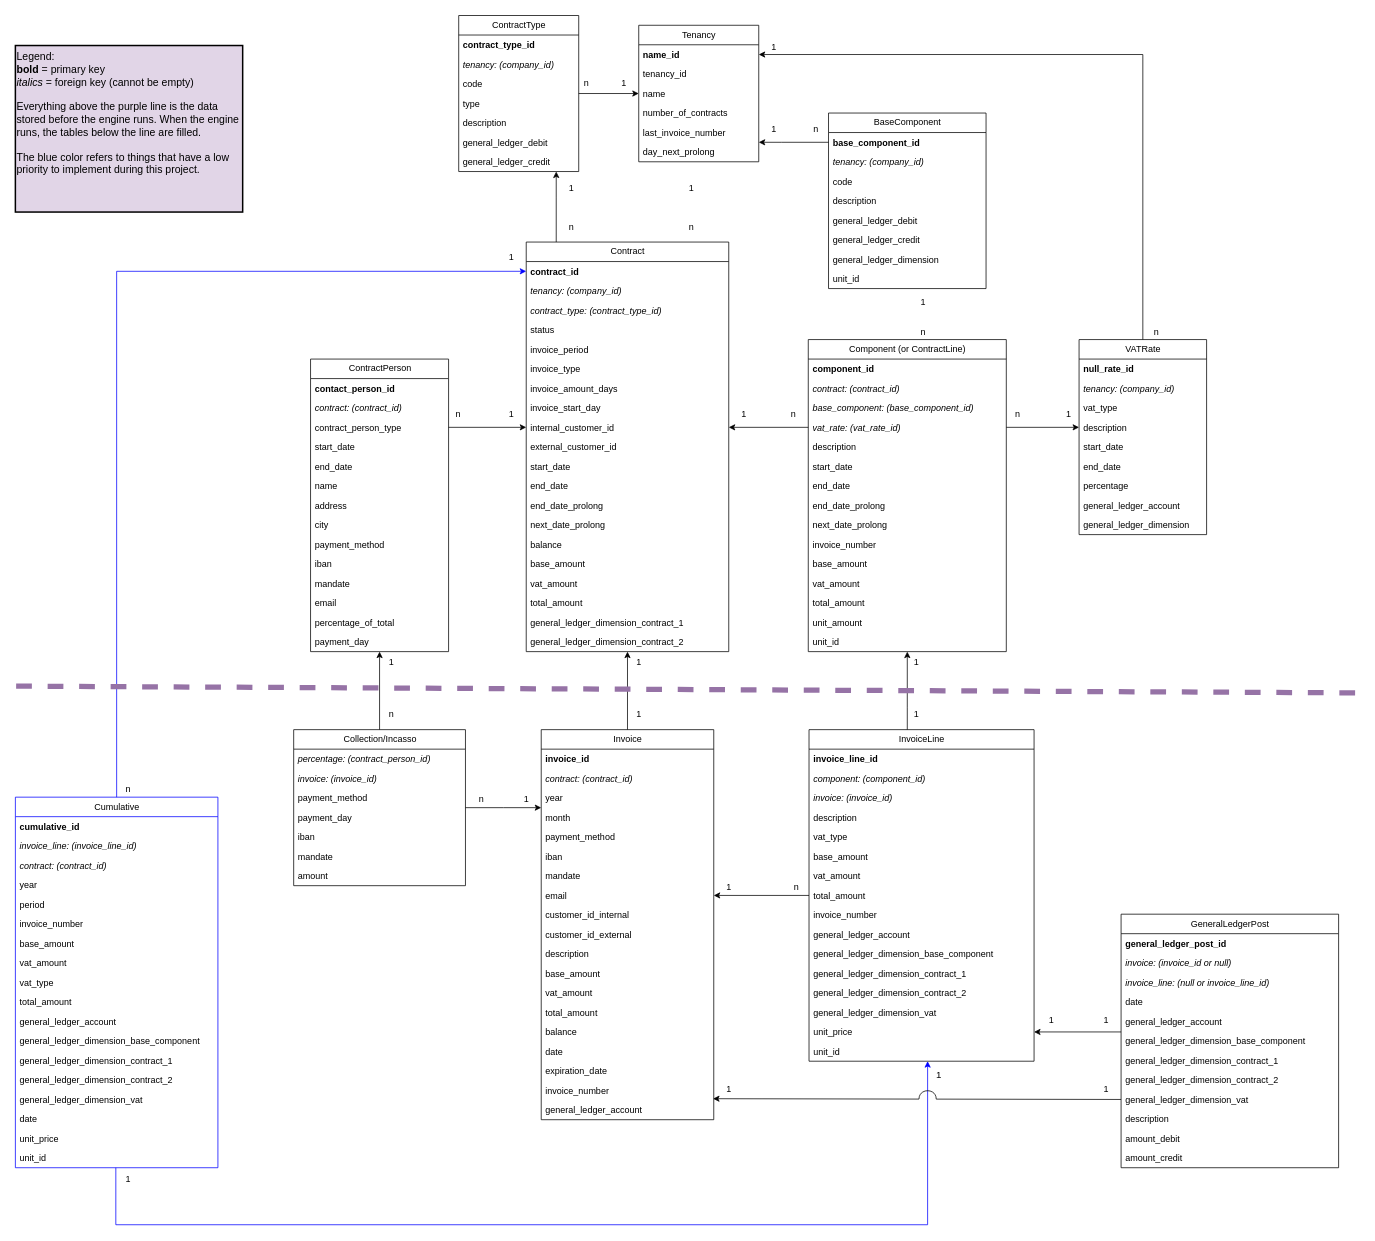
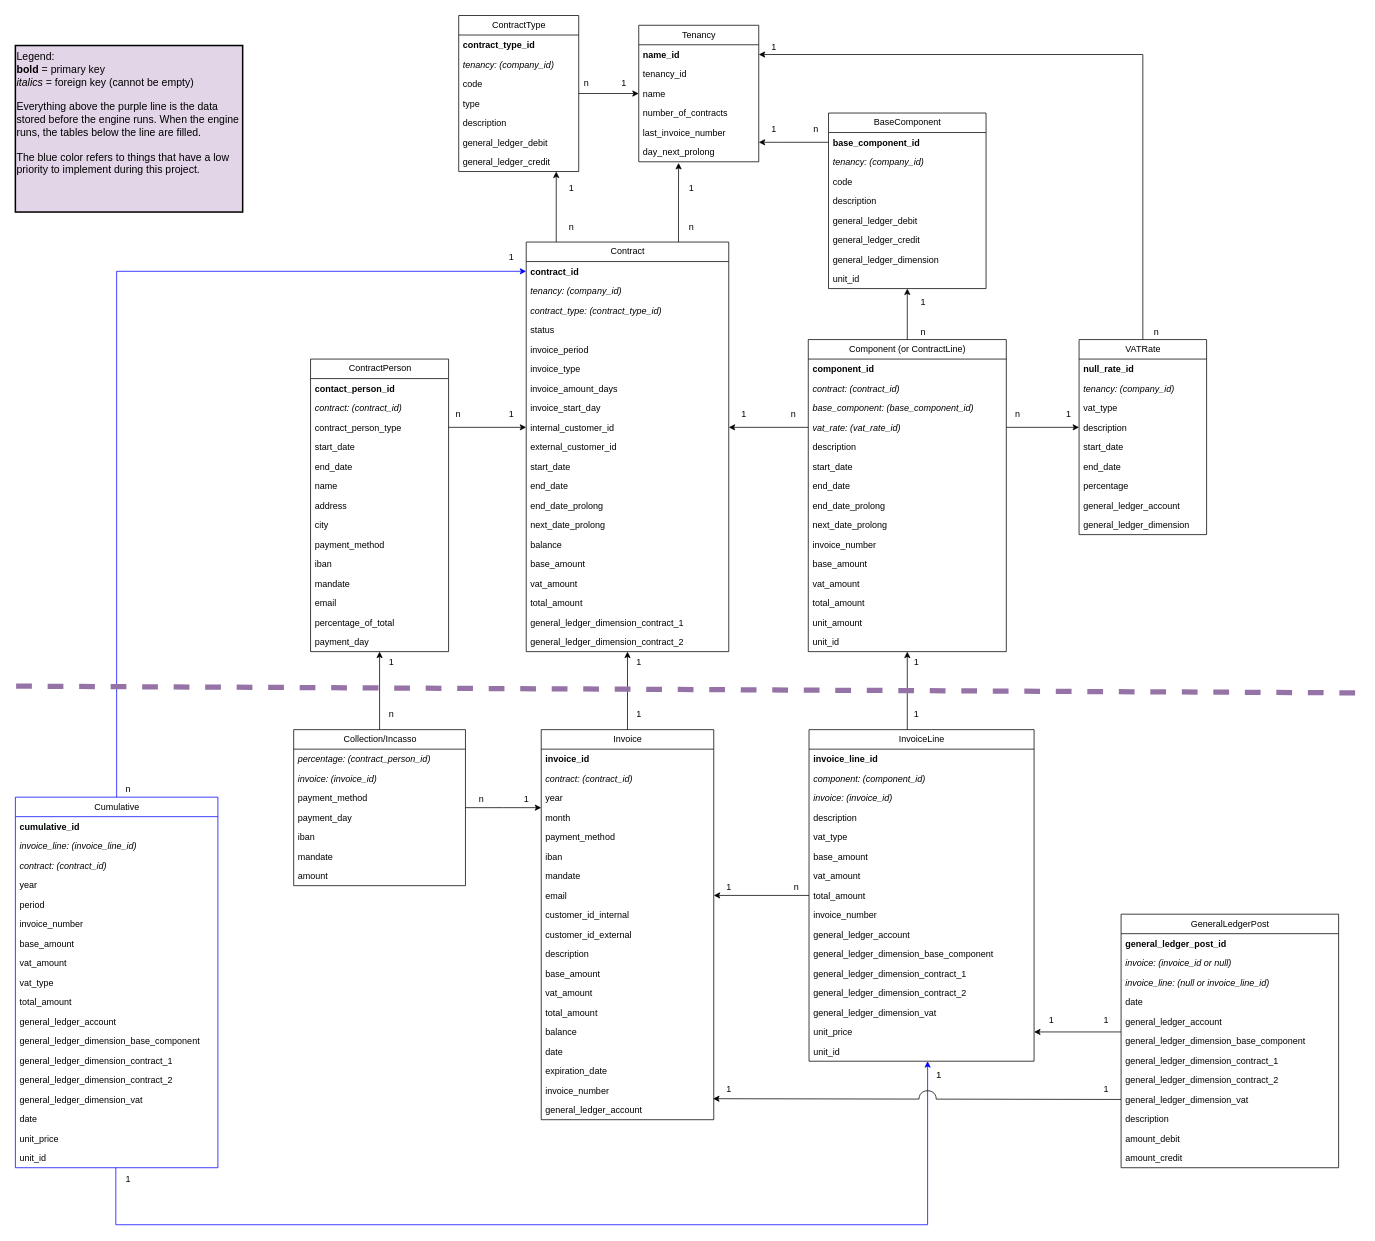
edge "Contract" -> "day_next_prolong": added
edge "Component (or ContractLine)" -> "BaseComponent": added
